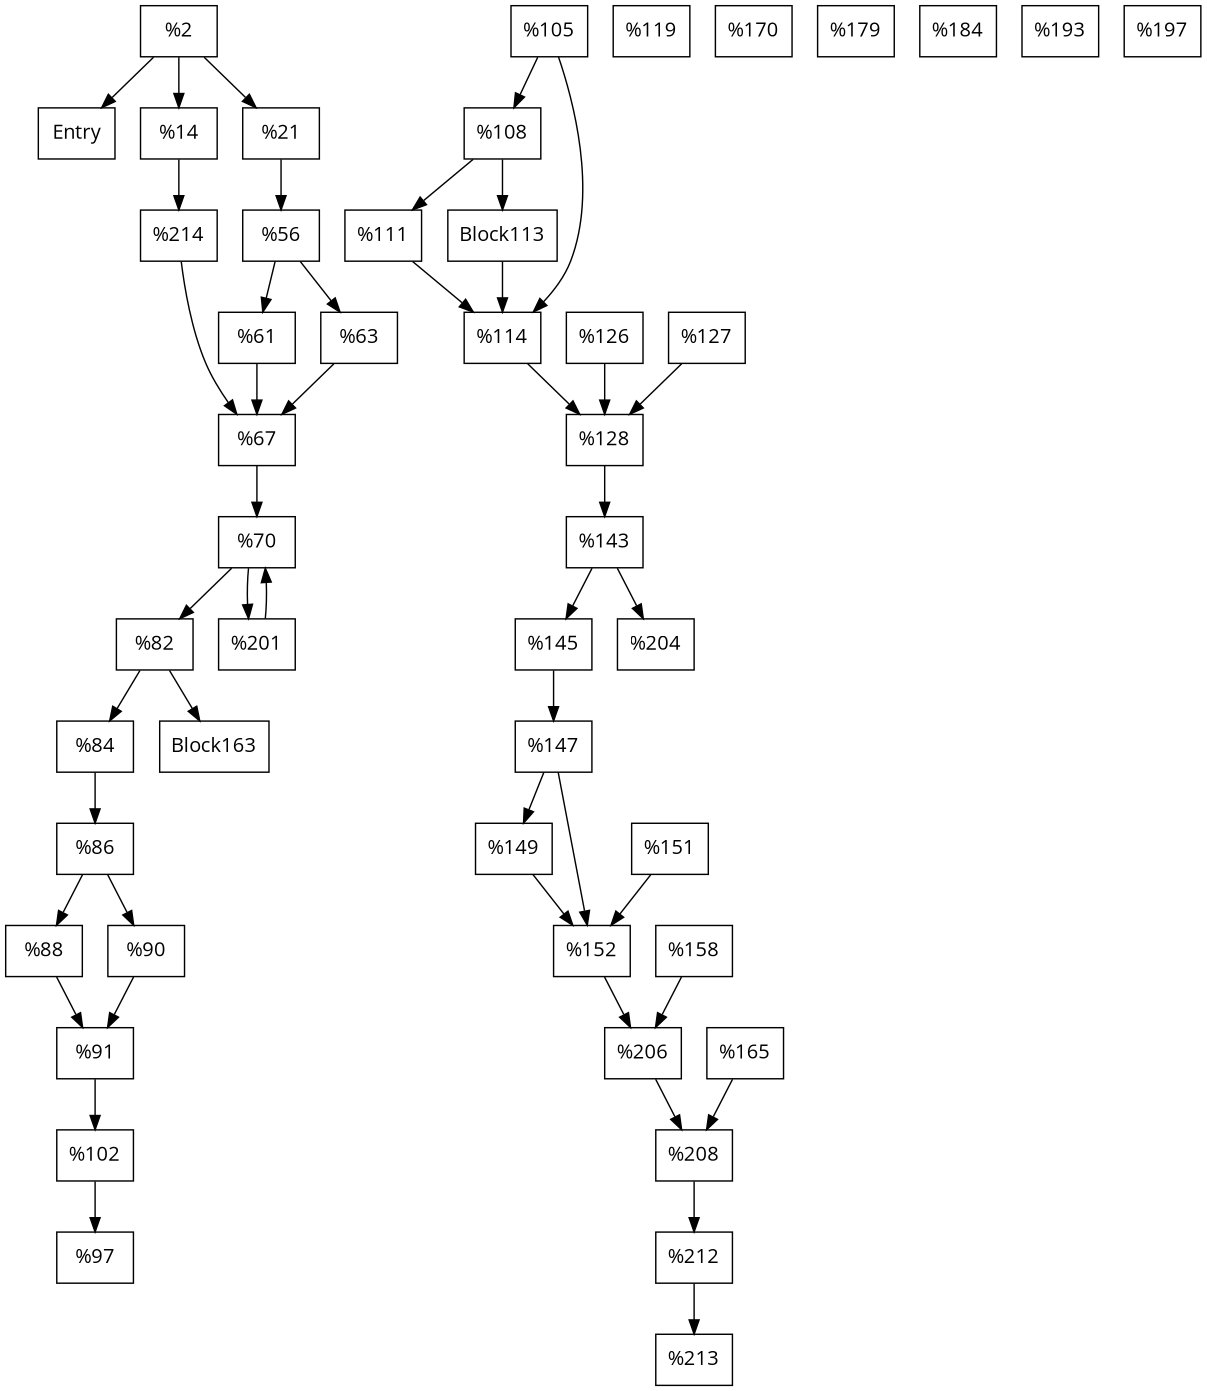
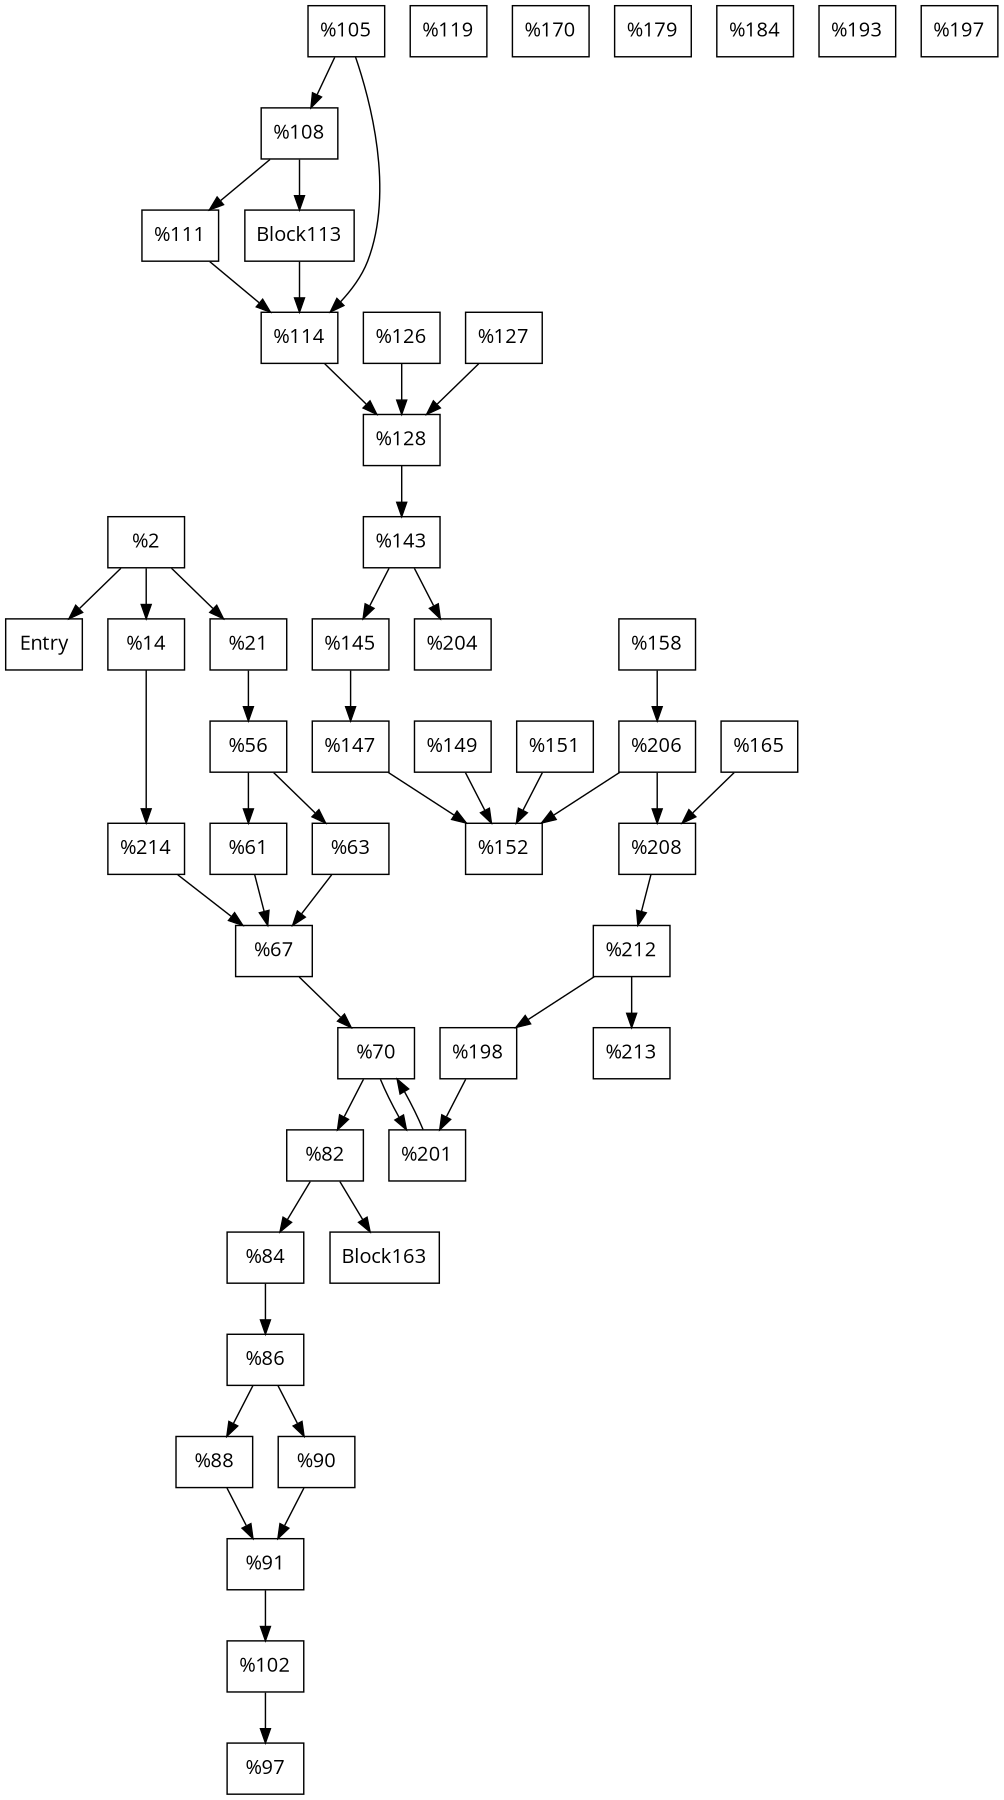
edge "%147" -> "%149": removed
edge "%152" -> "%206": reversed
node "%198": added
